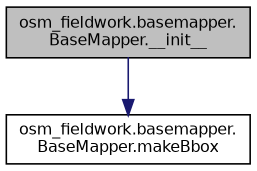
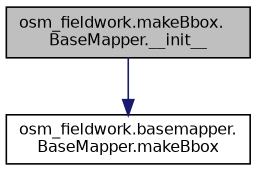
node "osm_fieldwork.basemapper. BaseMapper.__init__": label "osm_fieldwork.basemapper. BaseMapper.__init__" -> "osm_fieldwork.makeBbox. BaseMapper.__init__"
